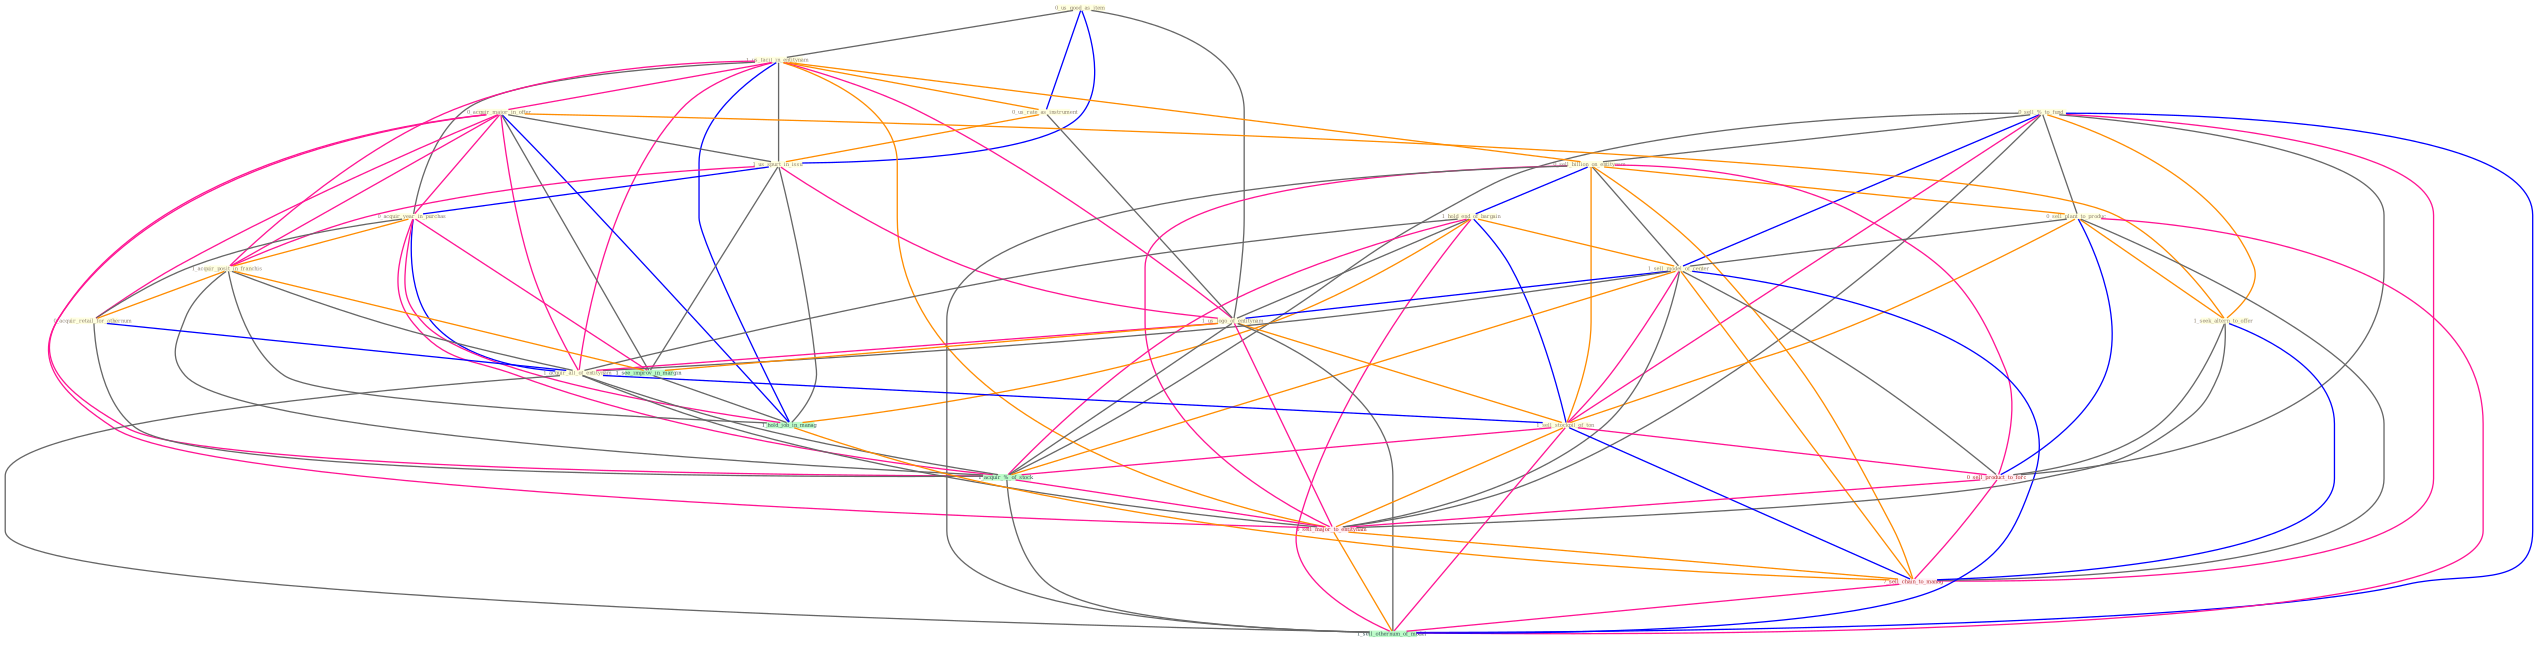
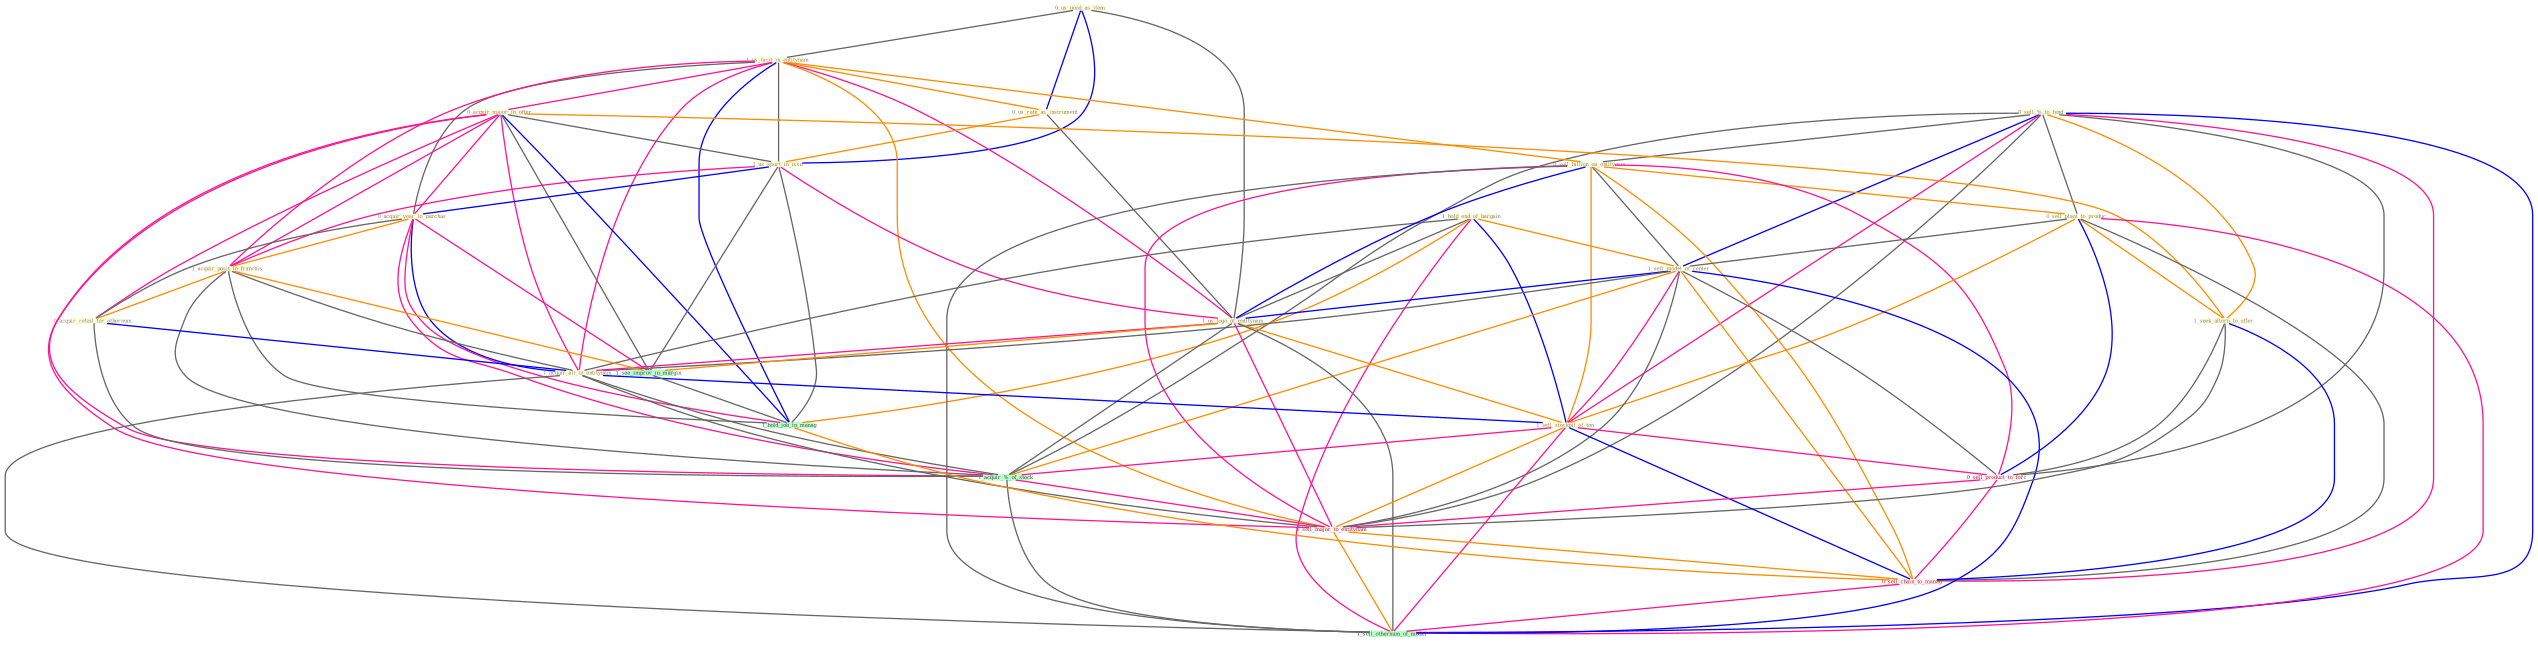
edge "0_sell_billion_on_entitynam" -- "1_hold_end_of_bargain": now "0_sell_billion_on_entitynam" -- "1_us_logo_of_entitynam"
edge "1_hold_end_of_bargain" -- "1_acquir_%_of_stock": removed
node "7_sell_chain_to_manag": label "7_sell_chain_to_manag" -> "0_sell_chain_to_manag"
